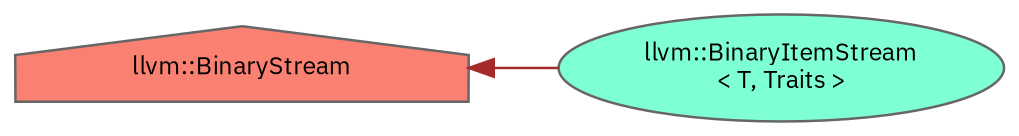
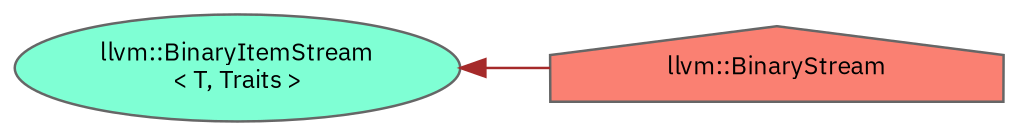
edge "llvm::BinaryItemStream < T, Traits >" -> "llvm::BinaryStream": reversed
